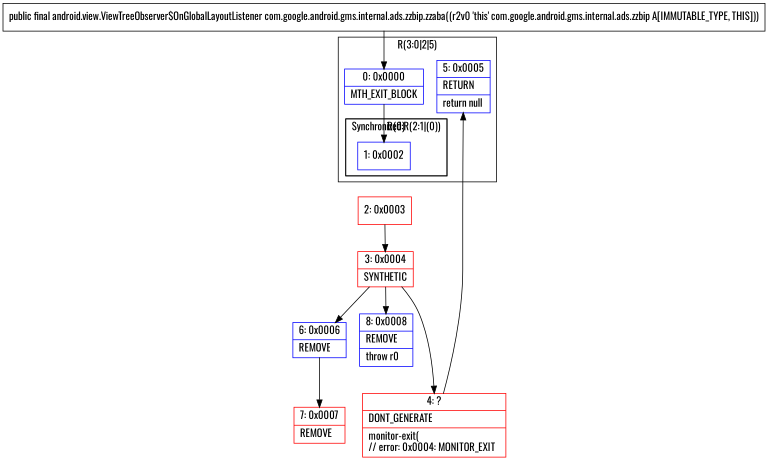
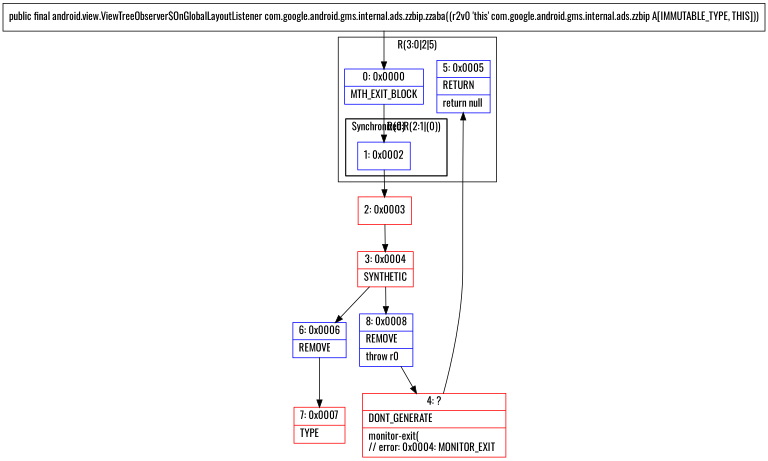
edge "1: 0x0002" -> "2: 0x0003": added
edge "3: 0x0004" -> "4: ?": now "8: 0x0008" -> "4: ?"
node "7: 0x0007": text "REMOVE" -> "TYPE"
